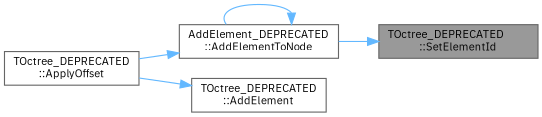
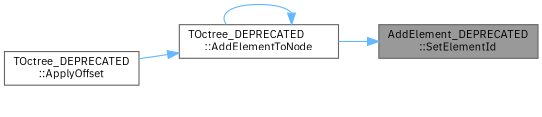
node "AddElement_DEPRECATED ::AddElementToNode": label "AddElement_DEPRECATED ::AddElementToNode" -> "TOctree_DEPRECATED ::AddElementToNode"
node "TOctree_DEPRECATED ::SetElementId": label "TOctree_DEPRECATED ::SetElementId" -> "AddElement_DEPRECATED ::SetElementId"
node "TOctree_DEPRECATED ::AddElement": removed
